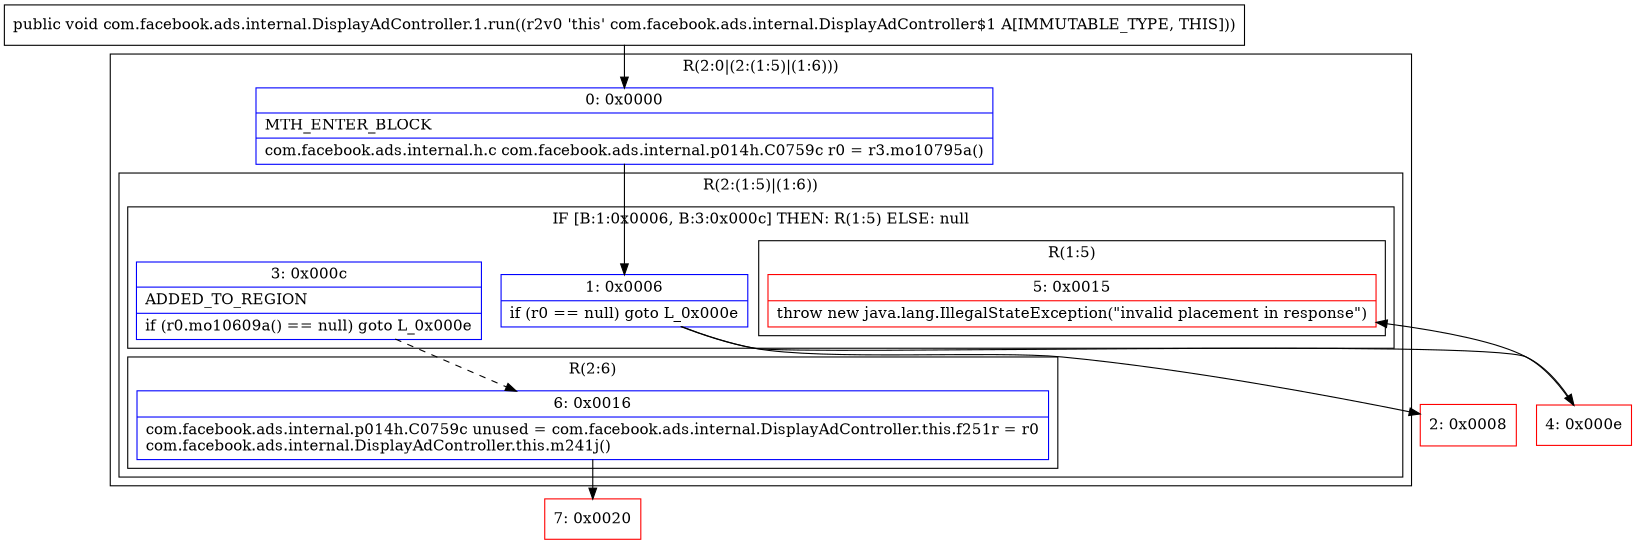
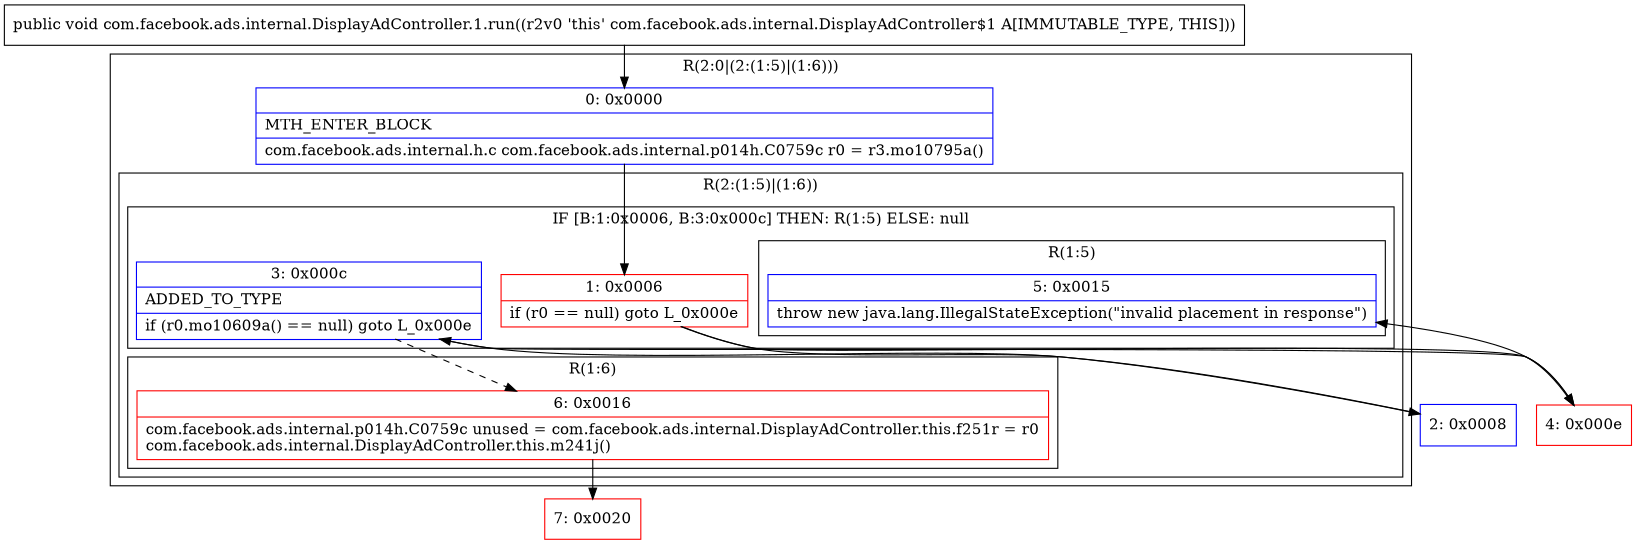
node "3: 0x000c": text "ADDED_TO_REGION" -> "ADDED_TO_TYPE"
node "1: 0x0006": color blue -> red
node "5: 0x0015": color red -> blue
edge "3: 0x000c" -> "4: 0x000e": added
edge "2: 0x0008" -> "3: 0x000c": added
cluster "R(2:6)": label "R(2:6)" -> "R(1:6)"
node "6: 0x0016": color blue -> red
node "2: 0x0008": color red -> blue
